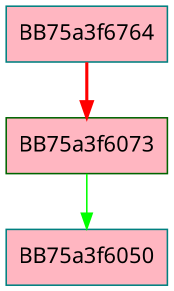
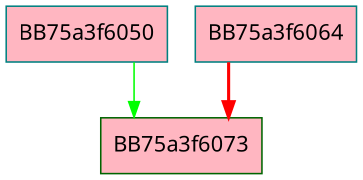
node "BB75a3f6764": label "BB75a3f6764" -> "BB75a3f6064"
edge "BB75a3f6073" -> "BB75a3f6050": reversed
